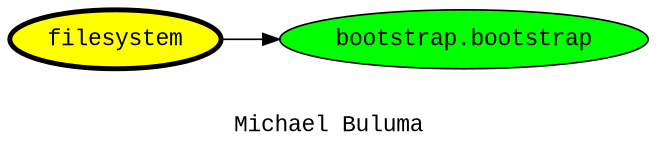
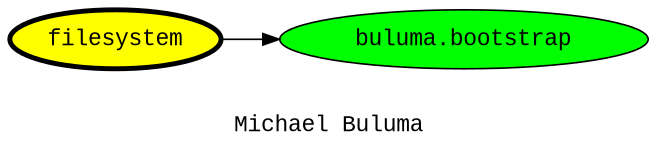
node "bootstrap.bootstrap": label "bootstrap.bootstrap" -> "buluma.bootstrap"
